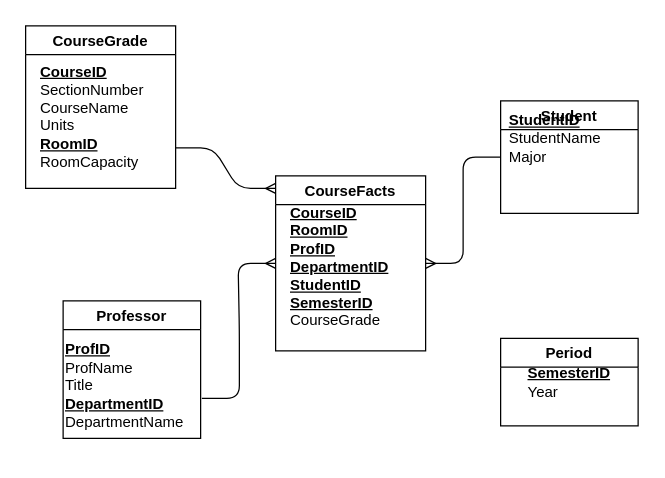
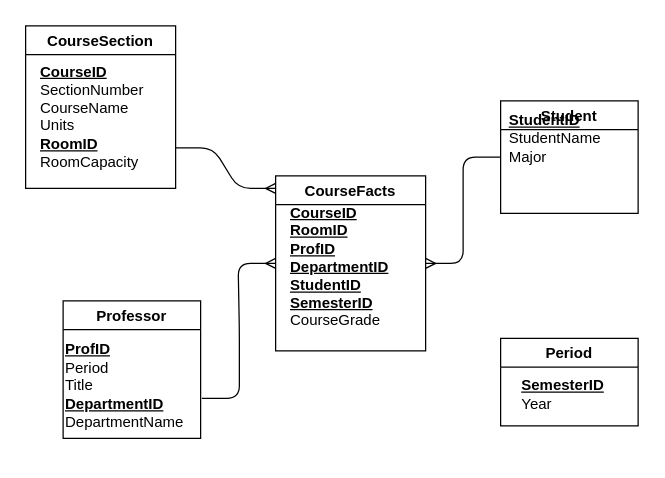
node "CourseGrade": label "CourseGrade" -> "CourseSection"
node "SemesterID Year": moved (576, 382) -> (569, 394)
node "ProfID ProfName Title DepartmentID DepartmentName": label "ProfID ProfName Title DepartmentID DepartmentName" -> "ProfID Period Title DepartmentID DepartmentName"
